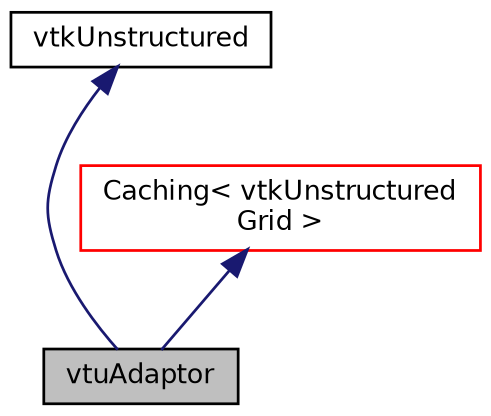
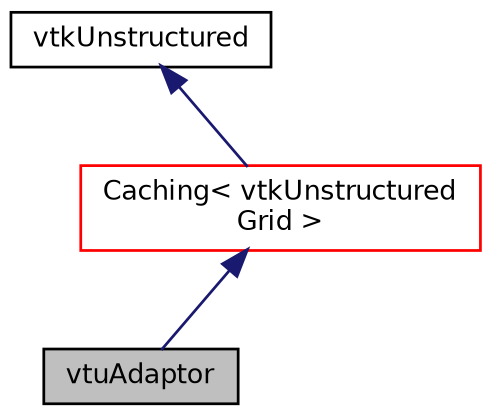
edge "vtuAdaptor" -> "vtkUnstructured": now "Caching< vtkUnstructured Grid >" -> "vtkUnstructured"
